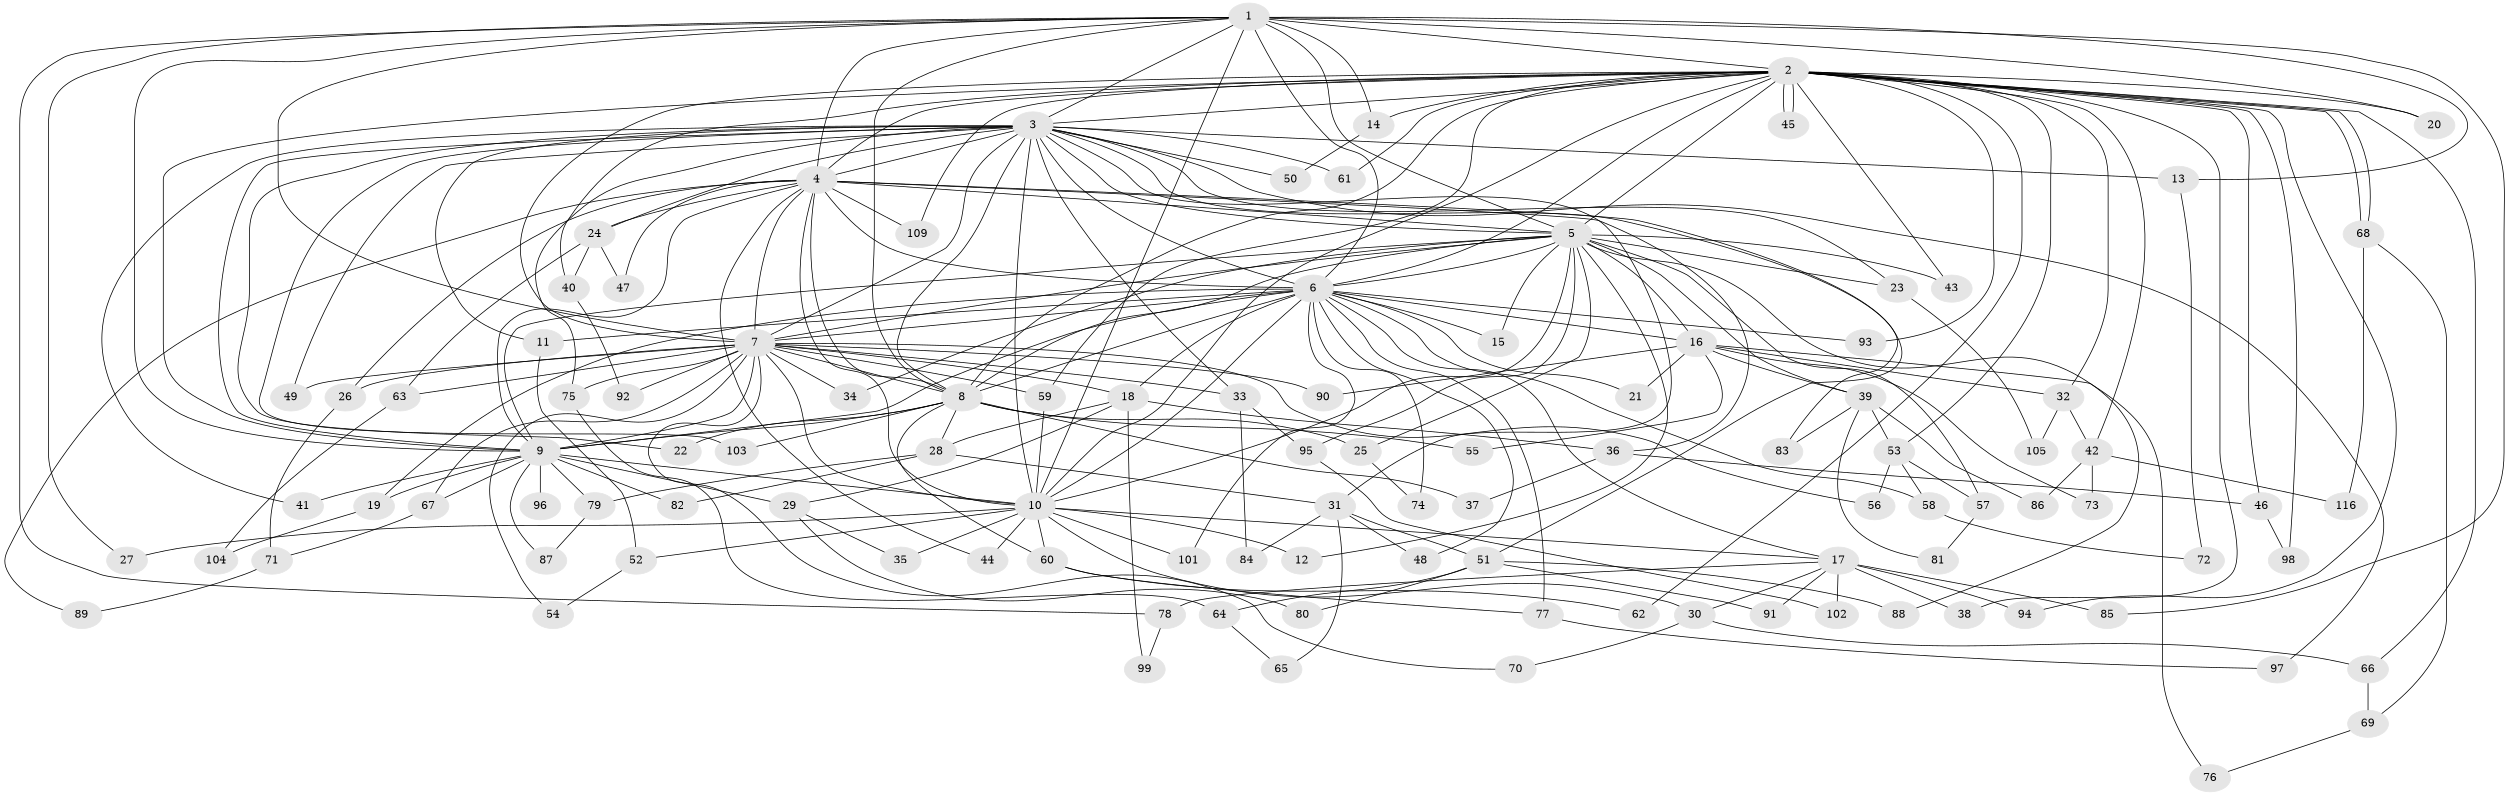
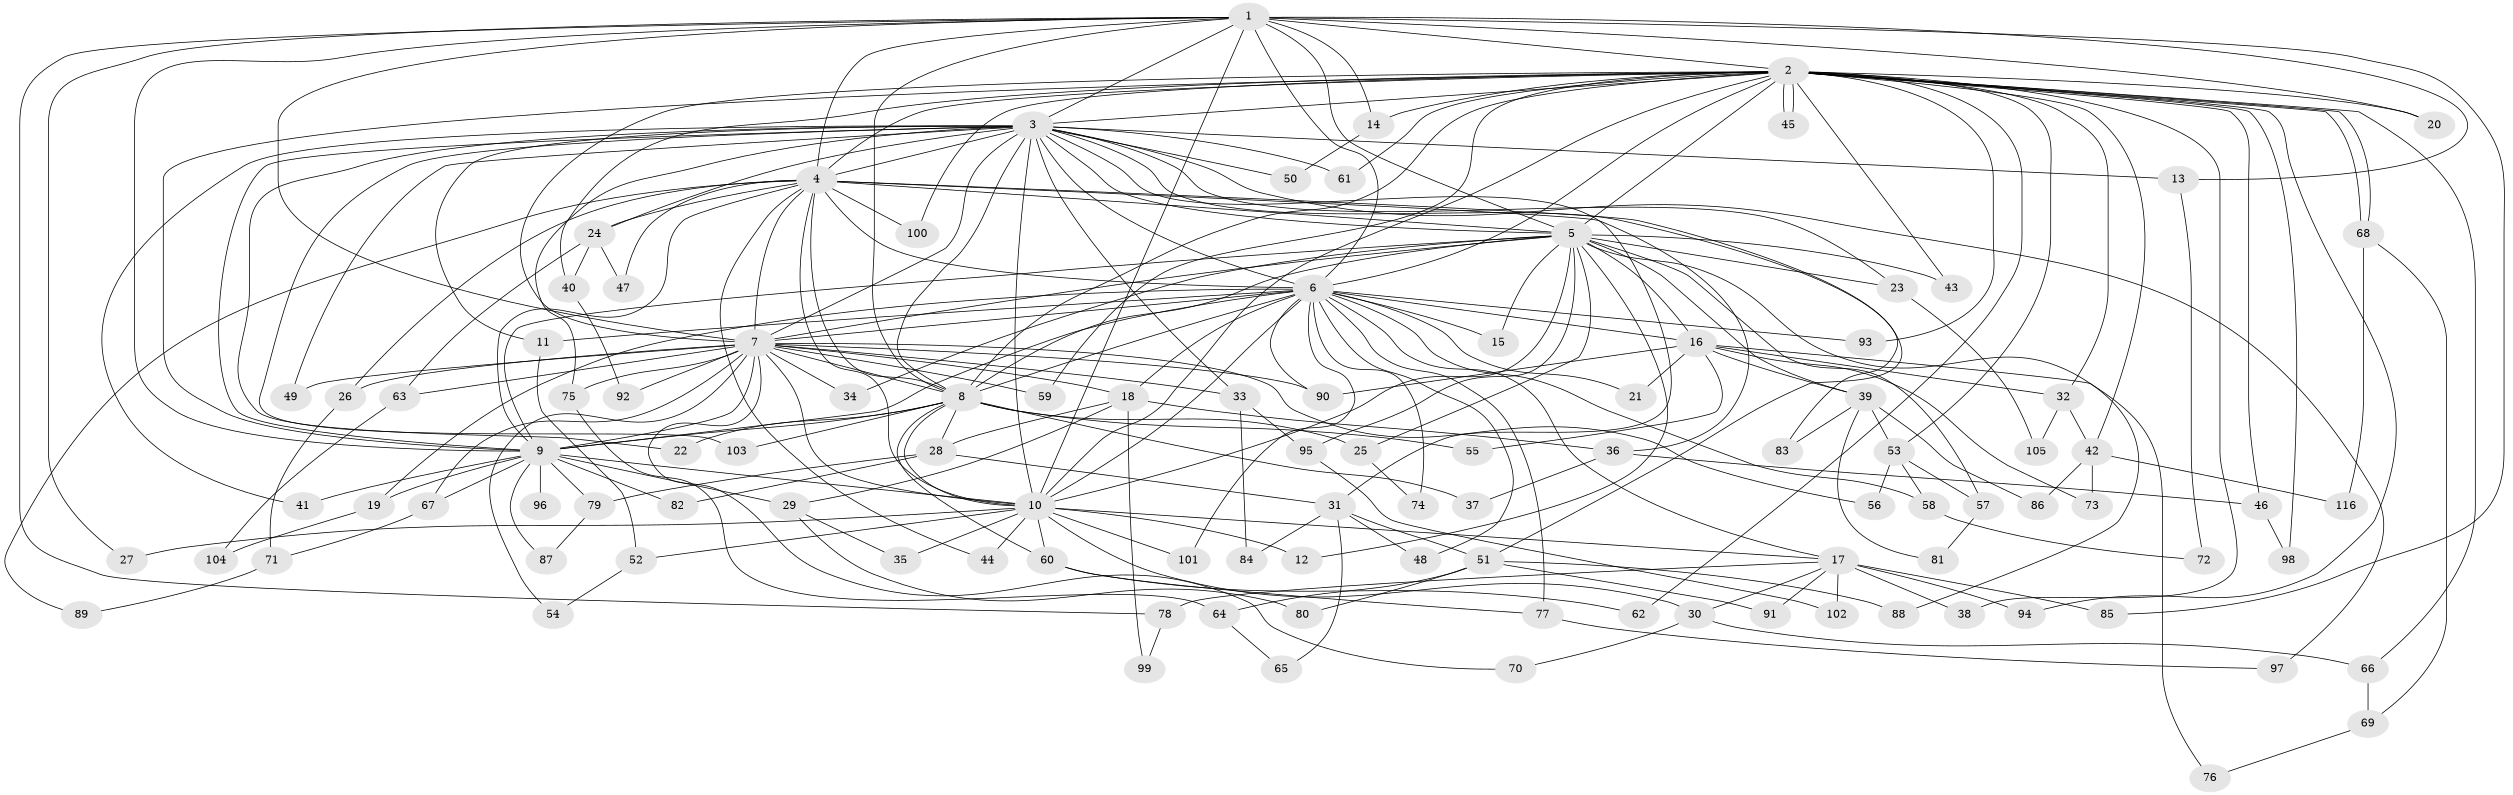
node "109": label "109" -> "100"
edge "5" -- "6": now "90" -- "6"
edge "59" -- "10": now "8" -- "10"
